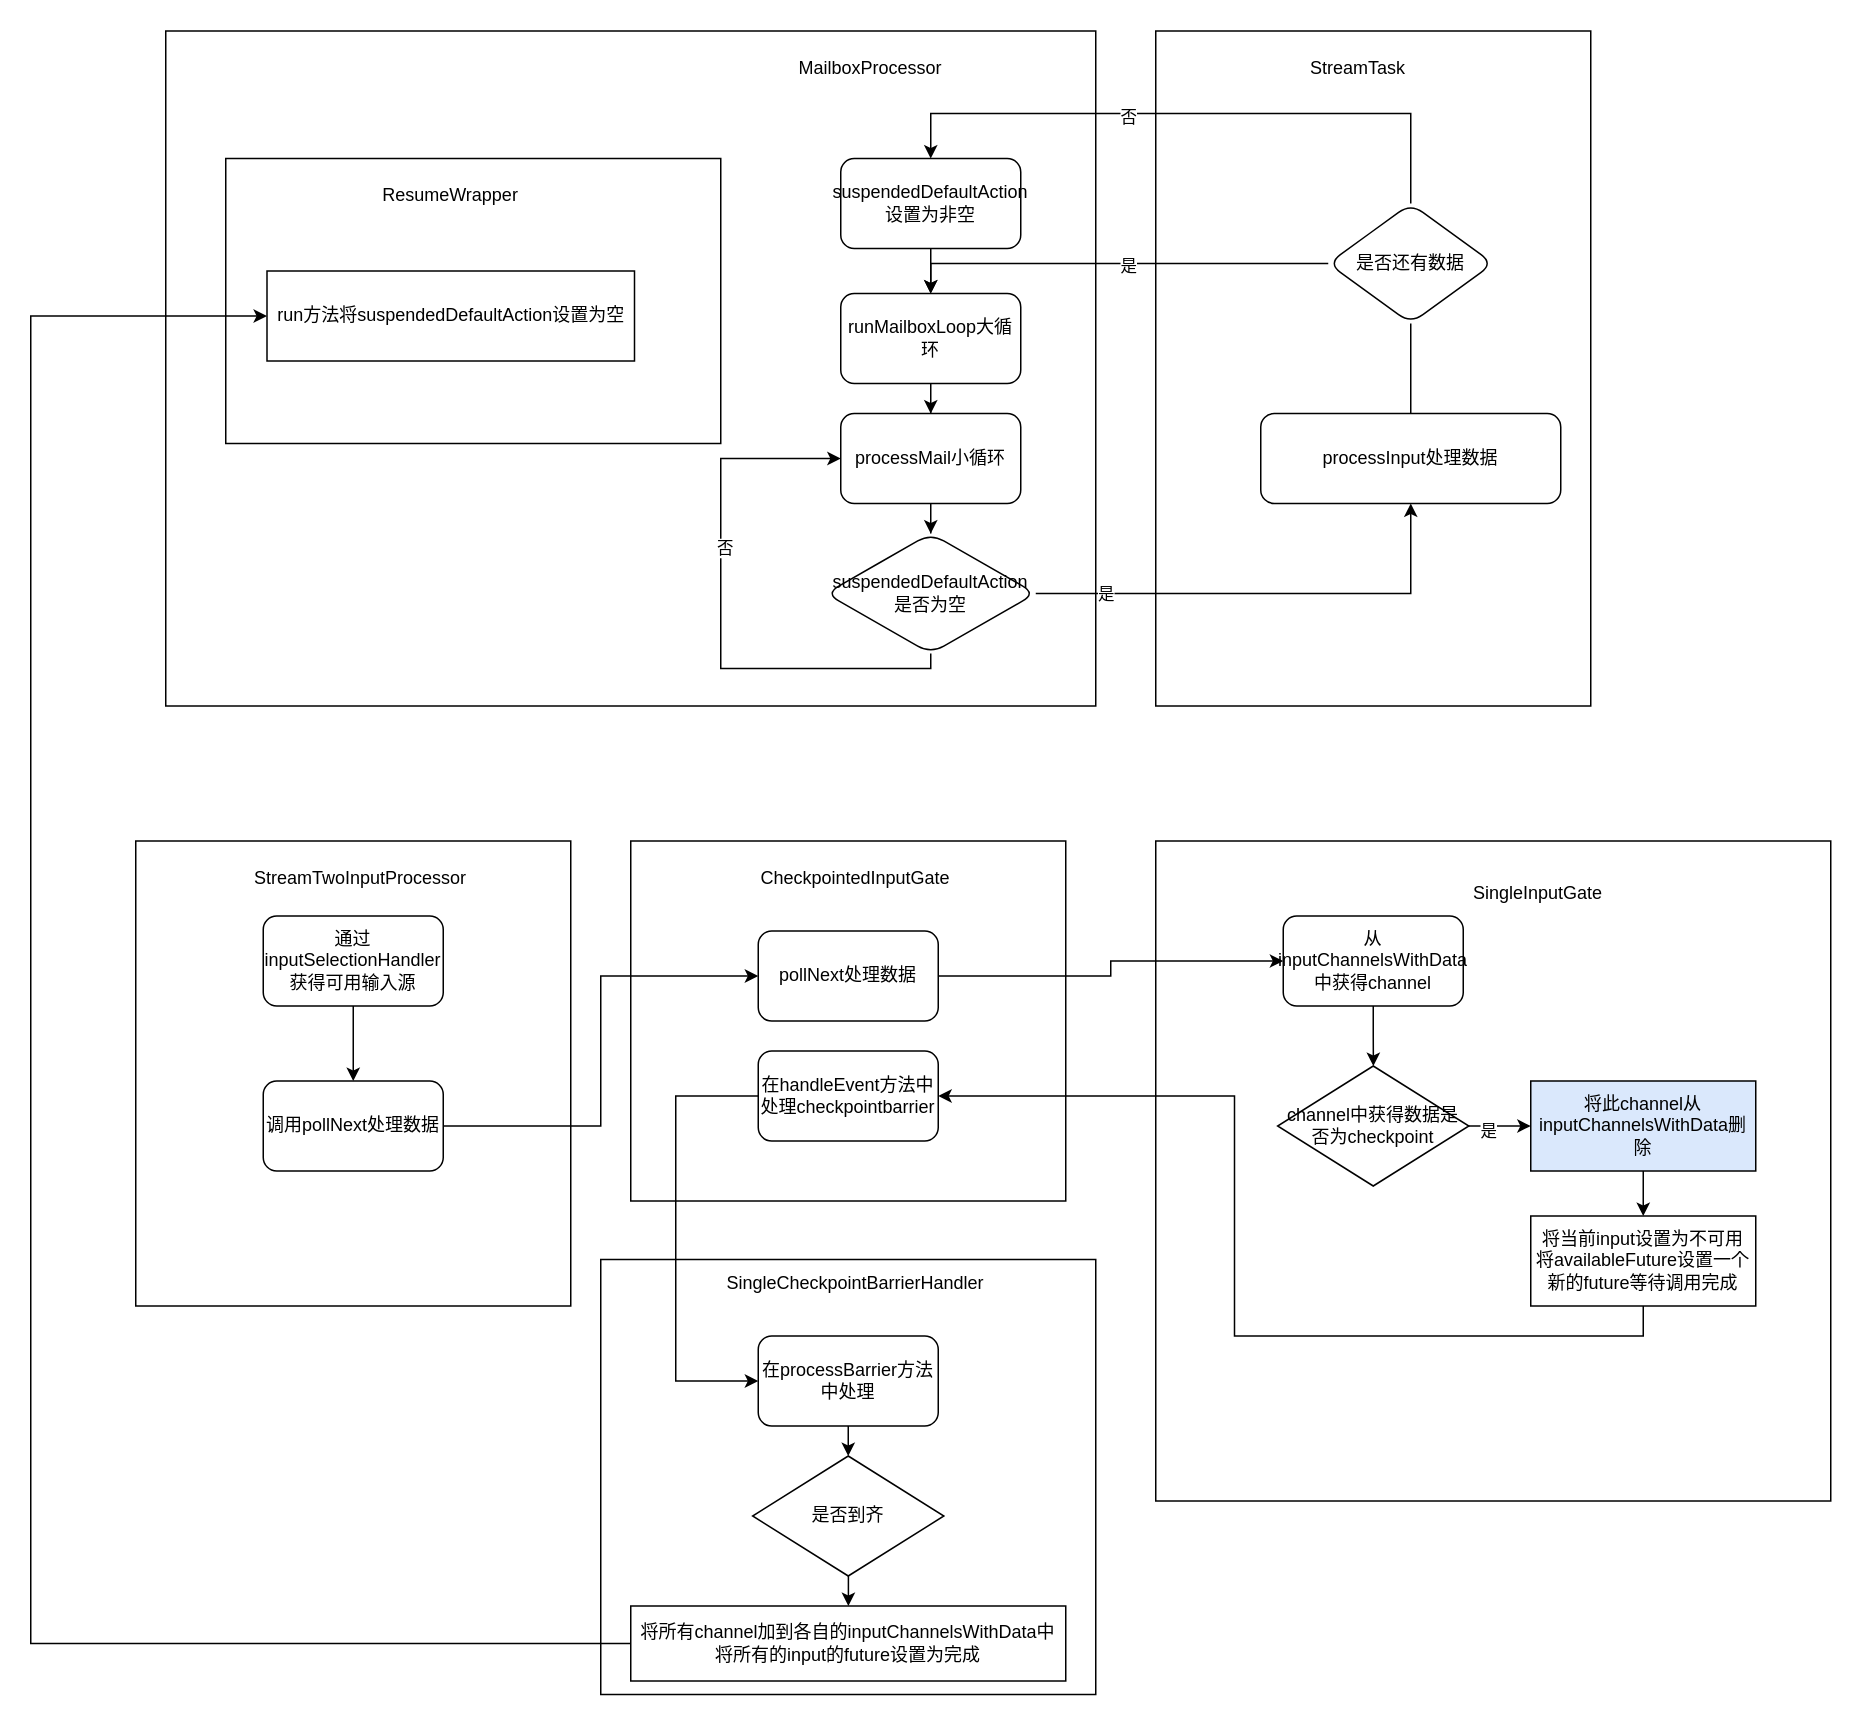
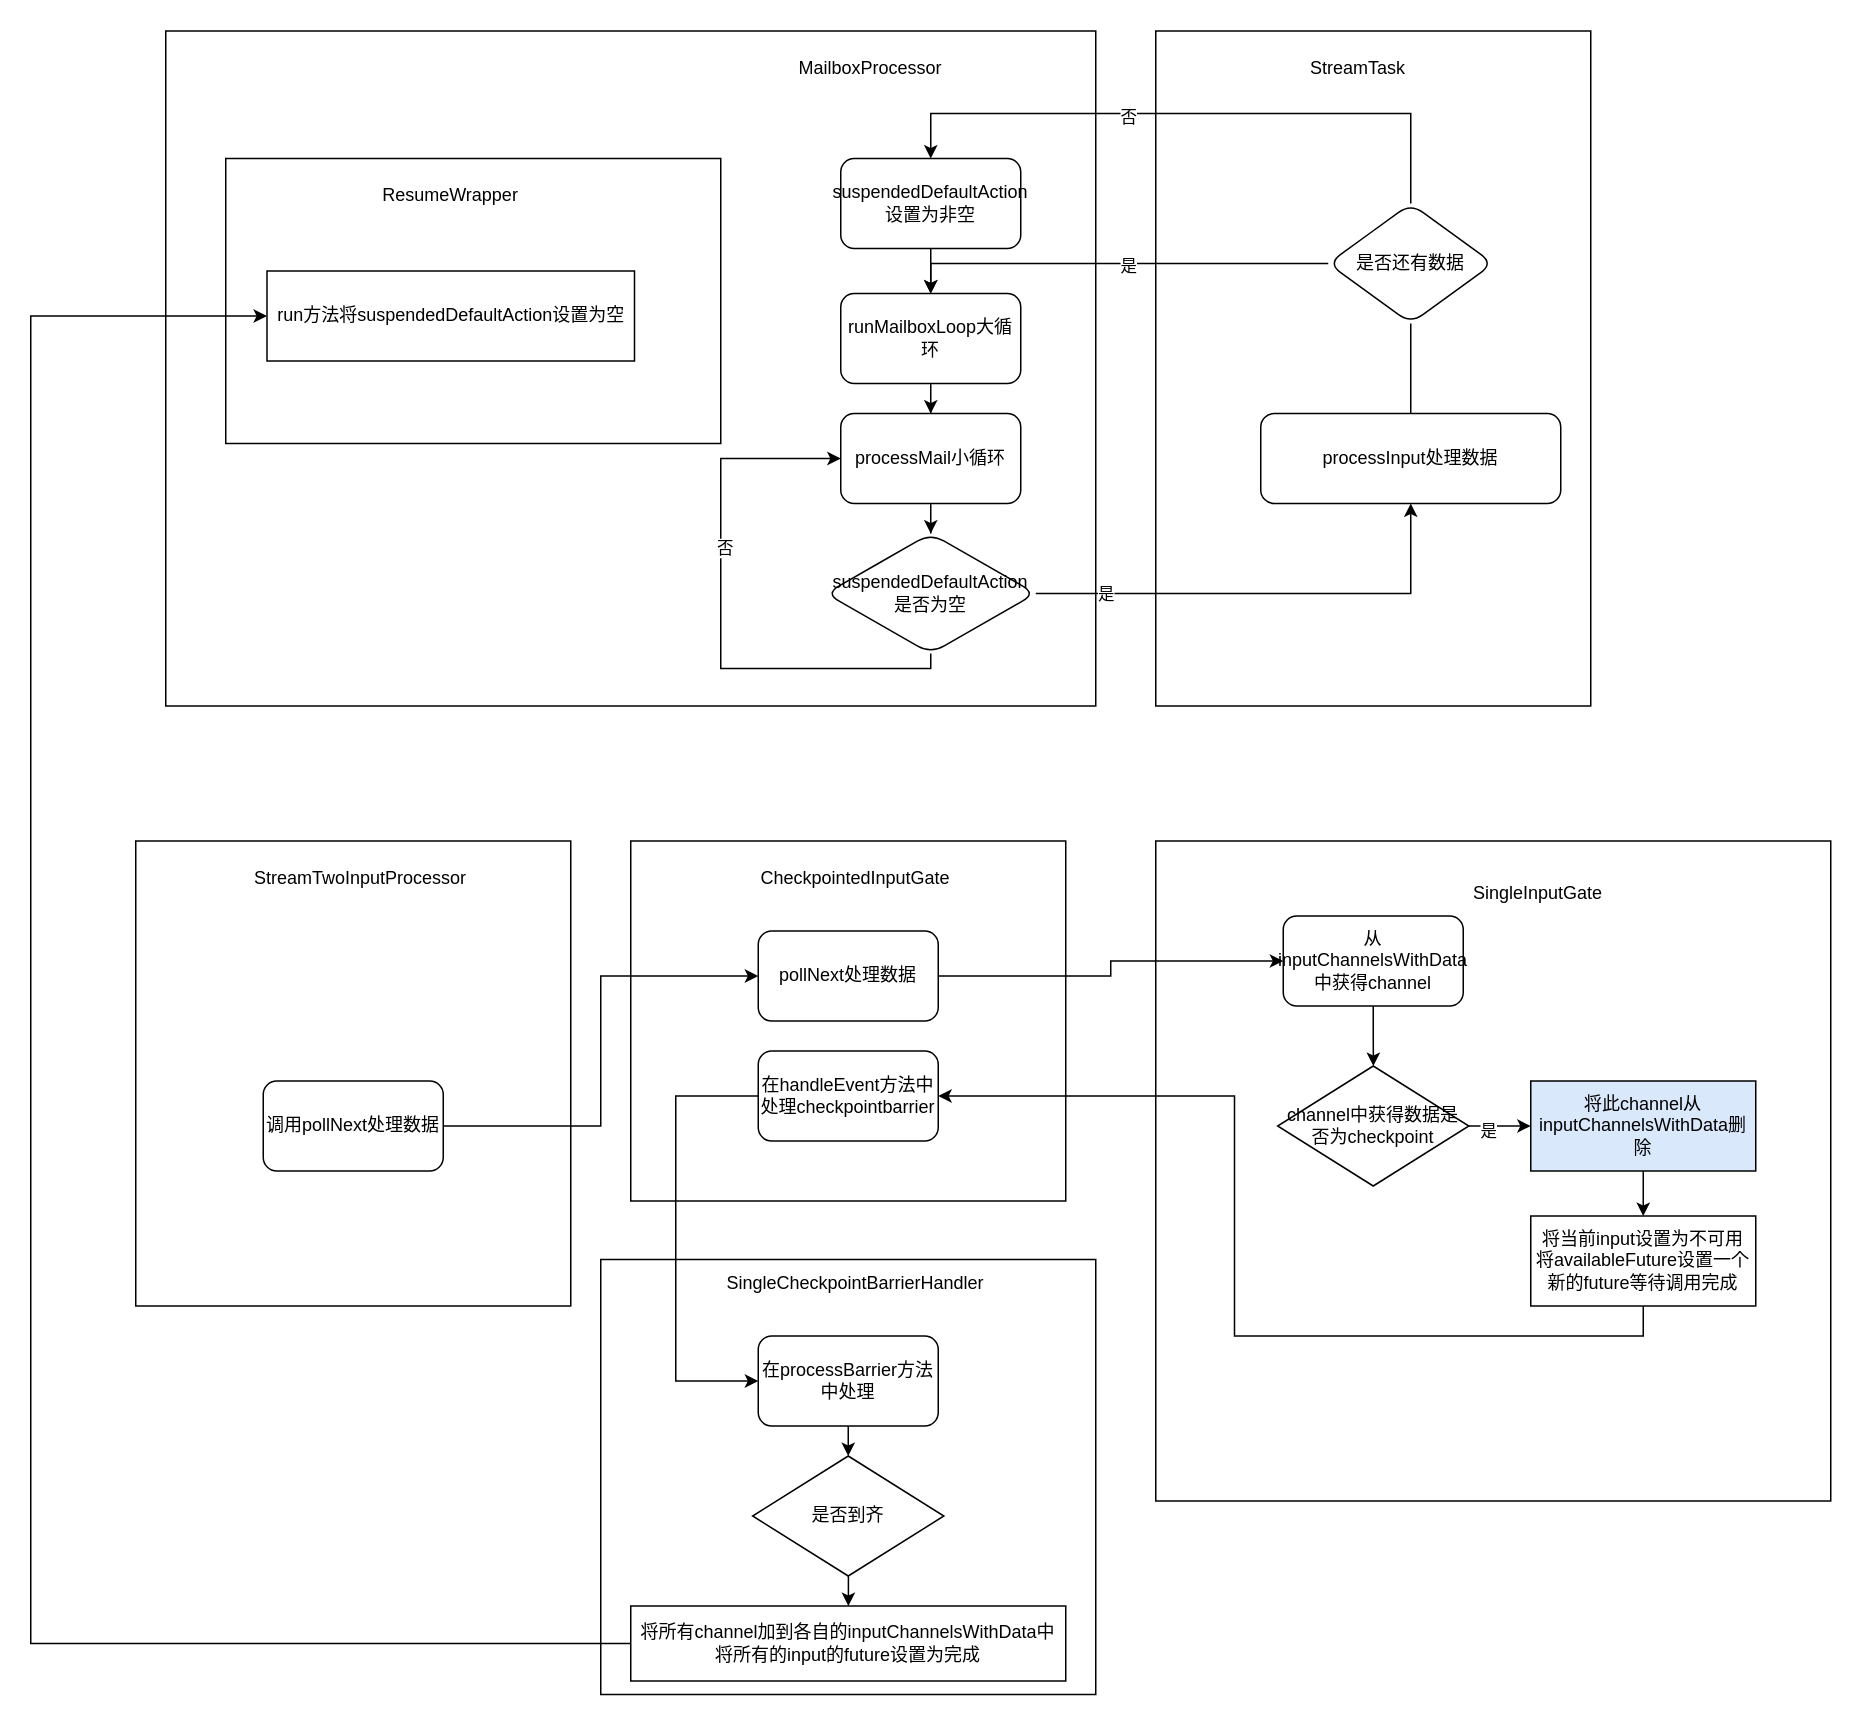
node "通过inputSelectionHandler获得可用输入源": removed
edge "通过inputSelectionHandler获得可用输入源" -> "调用pollNext处理数据": removed
